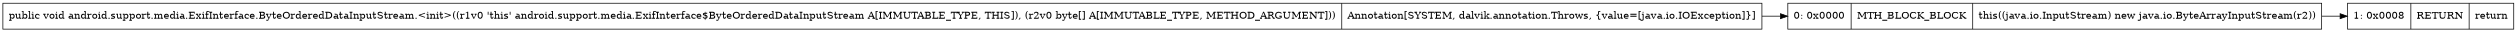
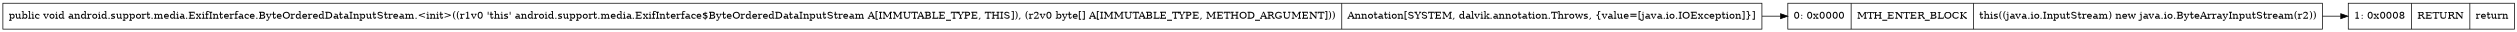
node "0: 0x0000": text "MTH_BLOCK_BLOCK" -> "MTH_ENTER_BLOCK"
